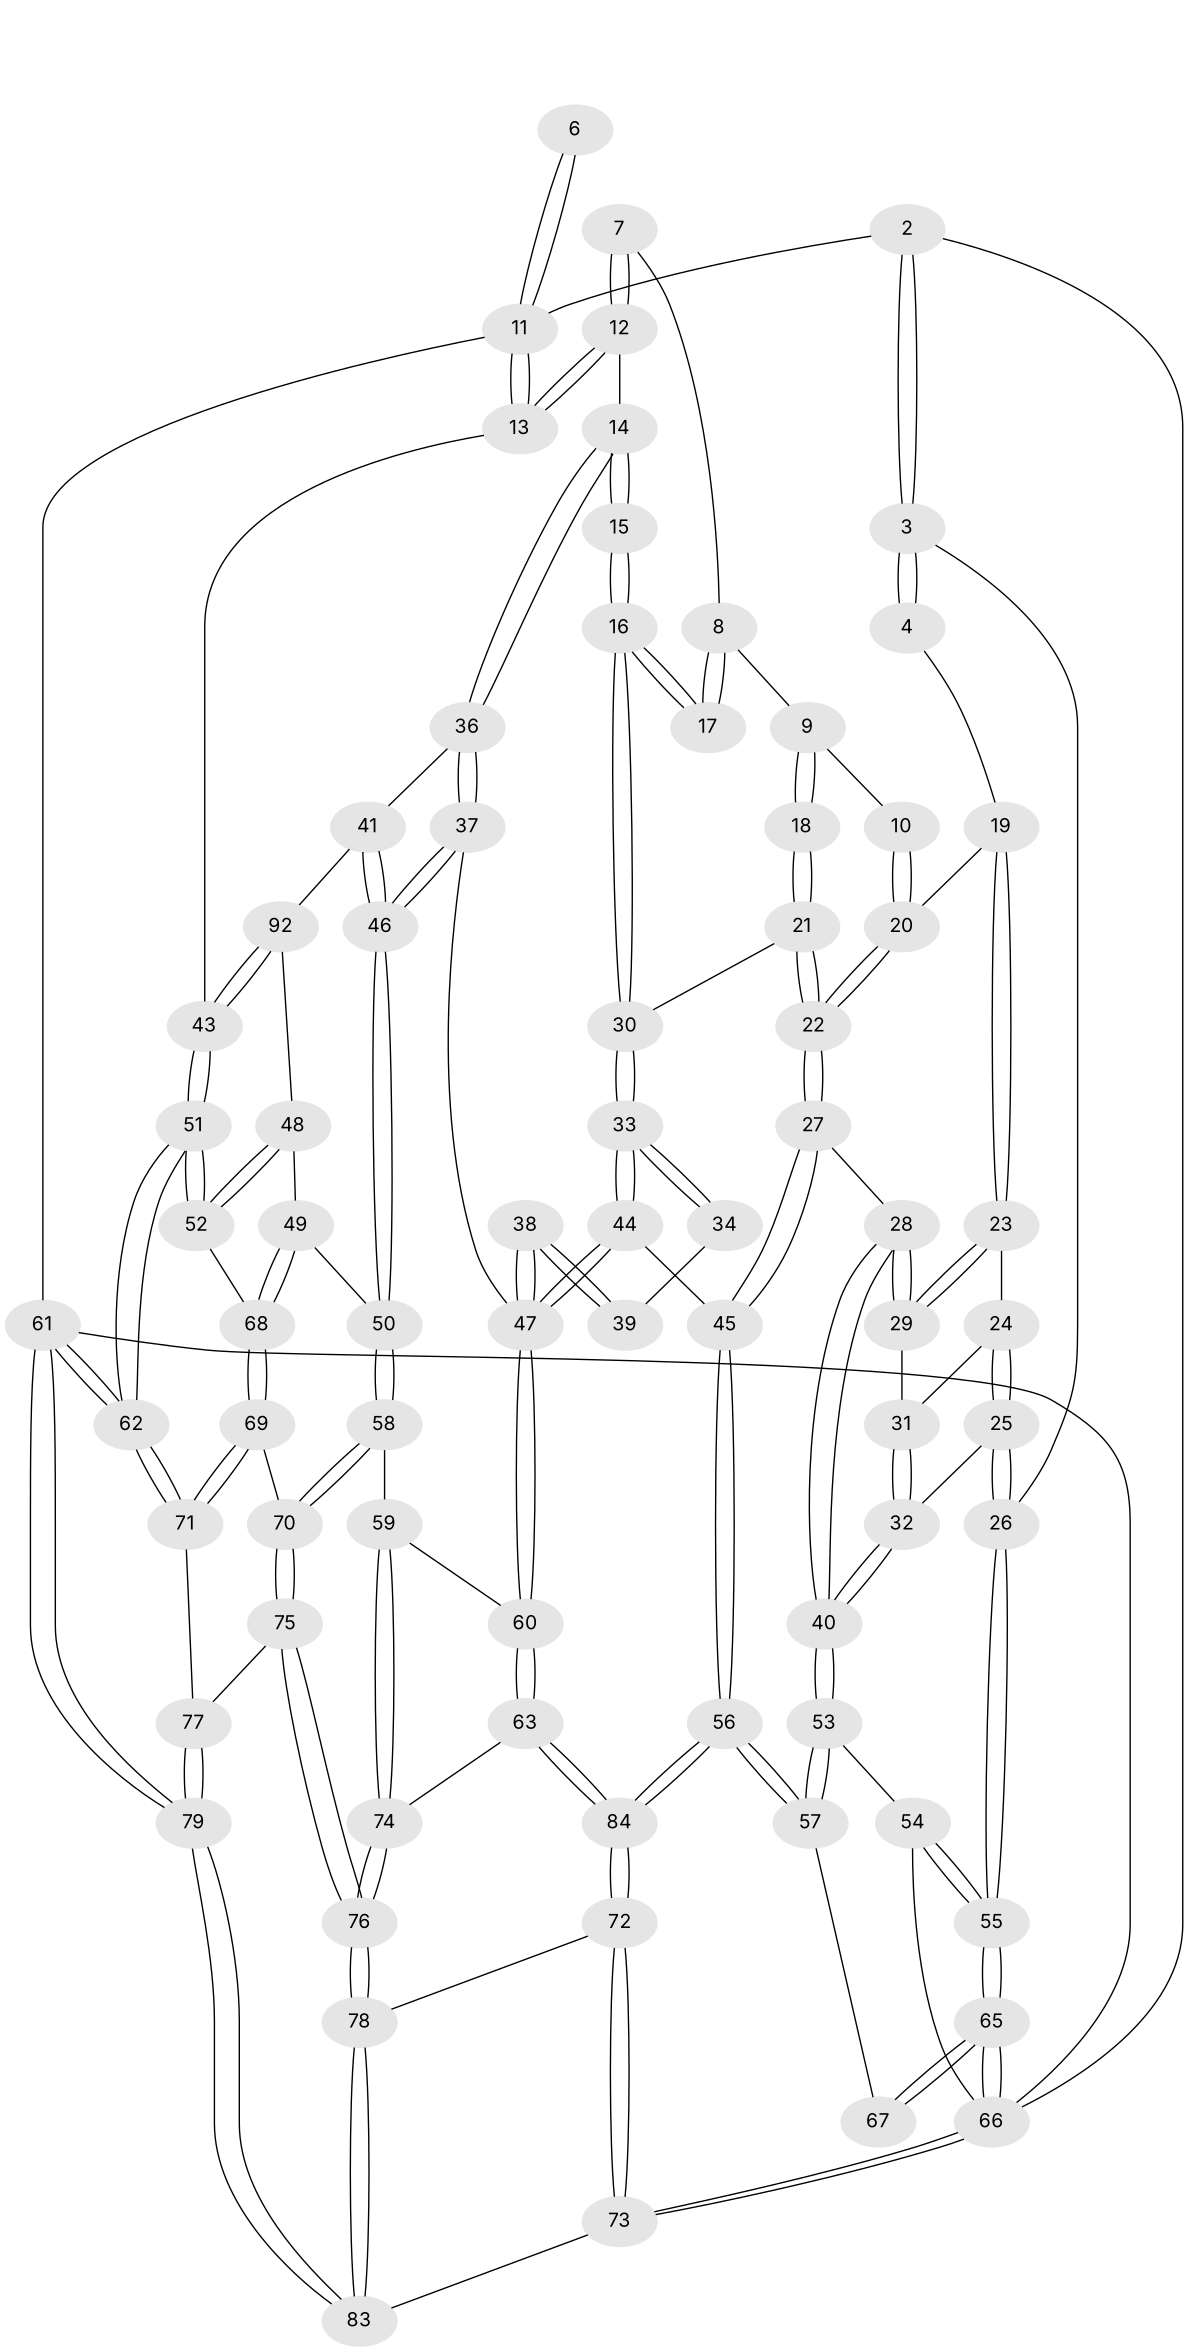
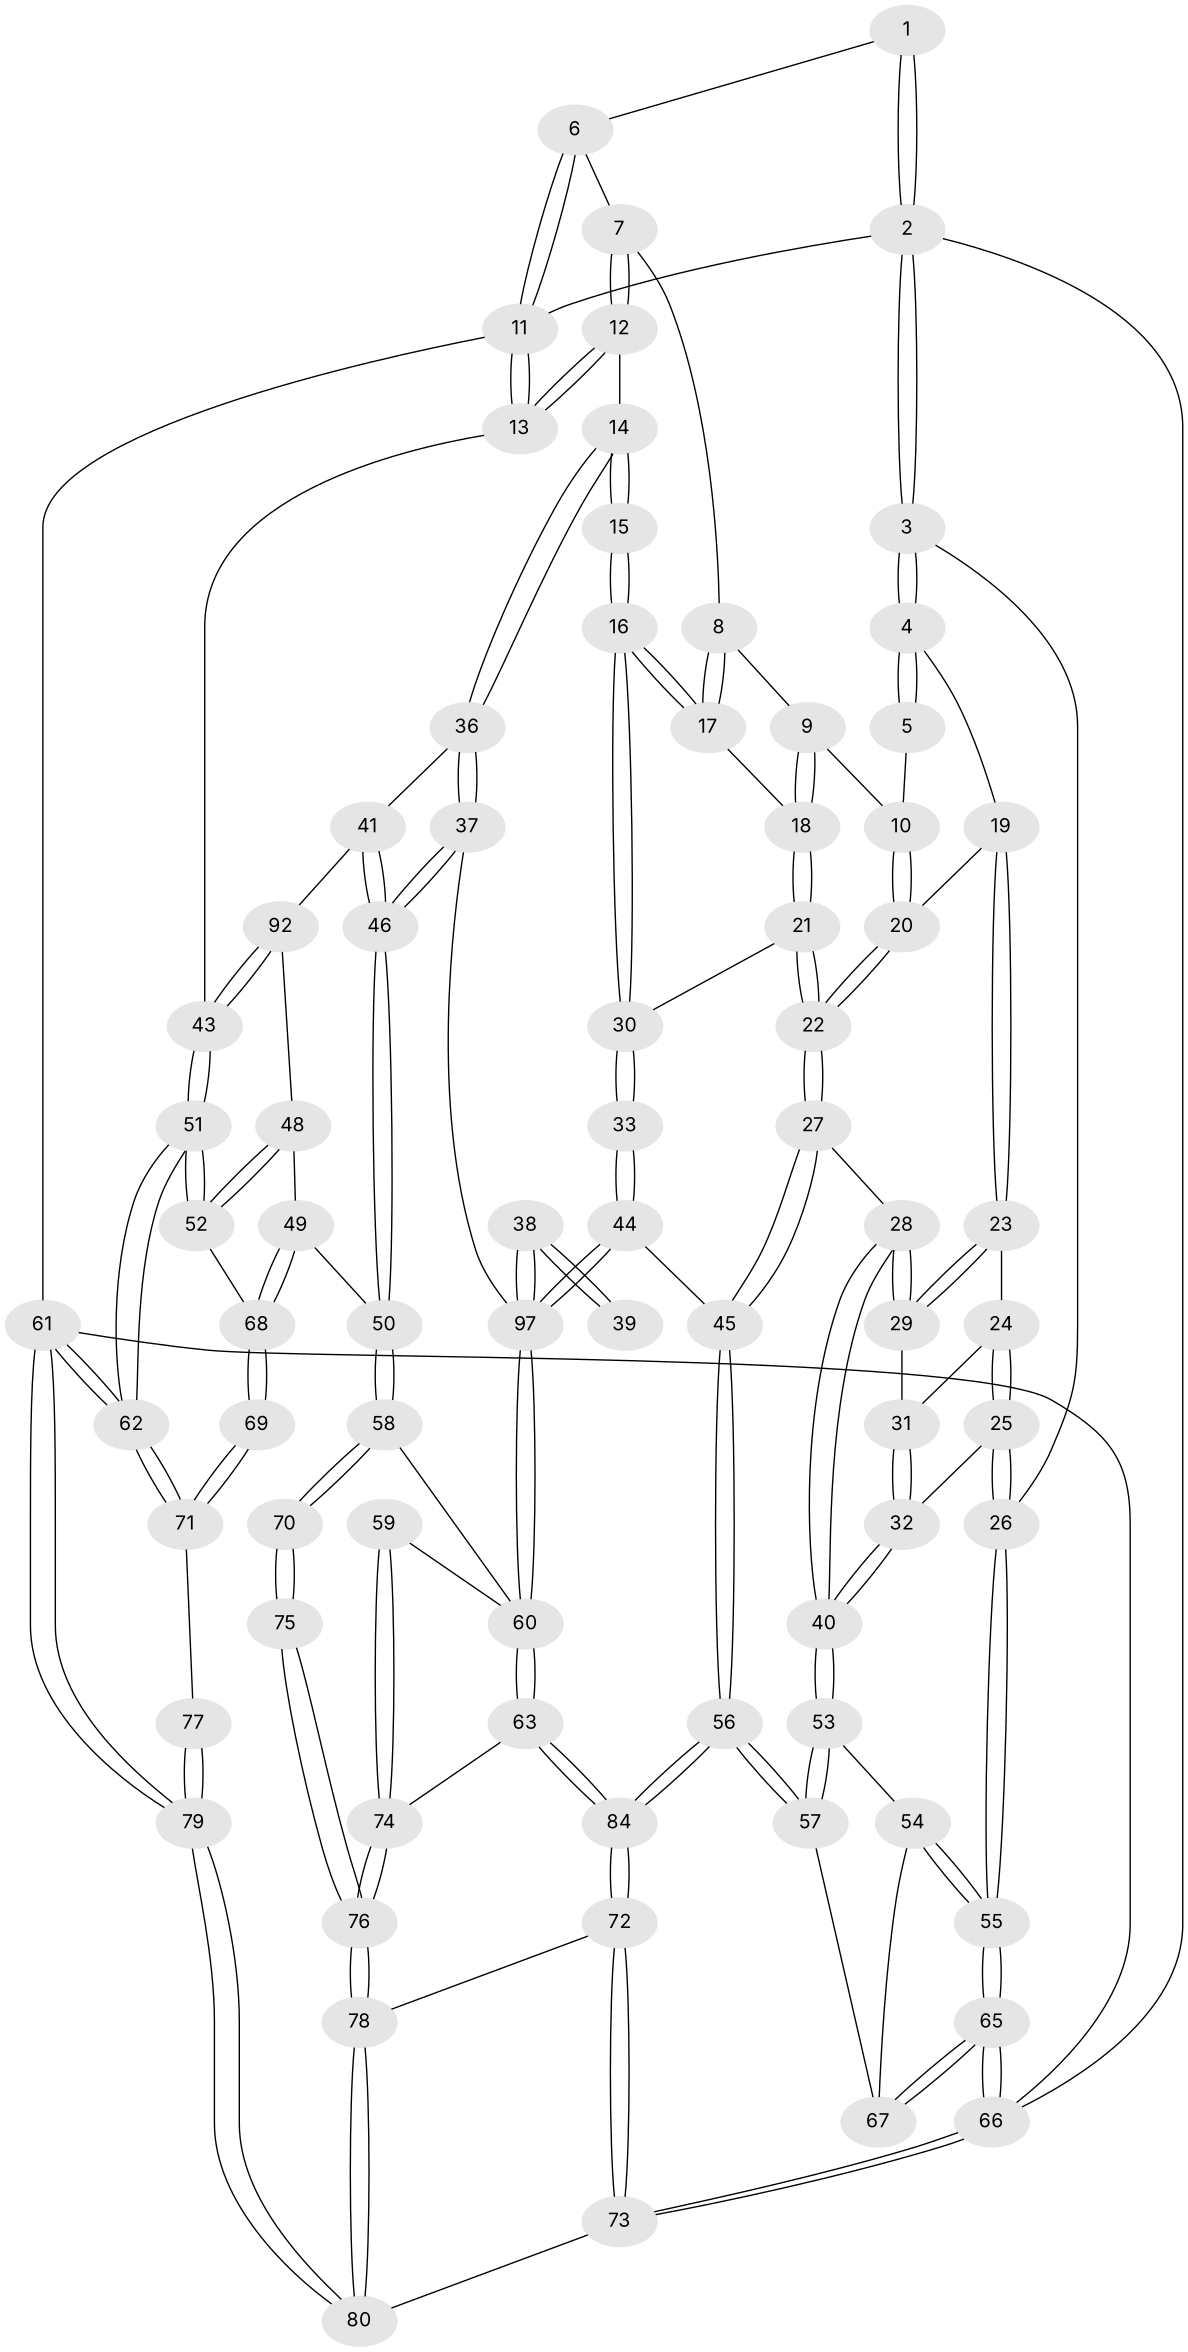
node "1": added
edge "6" -- "7": added
node "5": added
edge "17" -- "18": added
node "34": removed
node "47": label "47" -> "97"
edge "69" -- "70": removed
edge "58" -- "59": now "58" -- "60"
edge "75" -- "77": removed
edge "54" -- "66": now "54" -- "67"
node "83": label "83" -> "80"
